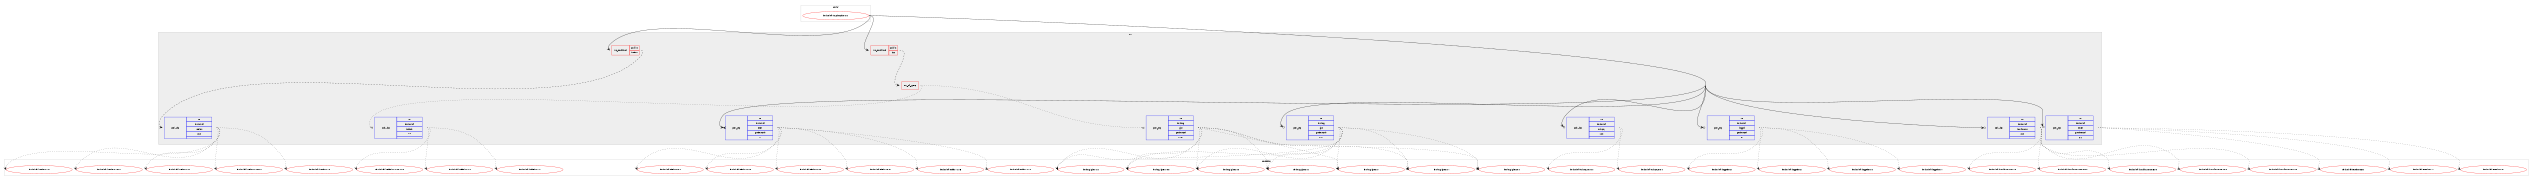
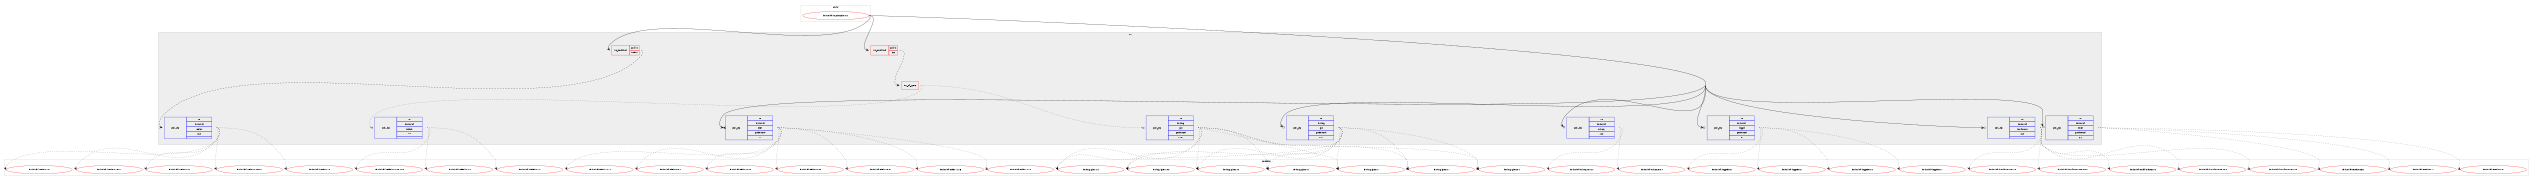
node "dev-haskell/cabal-1.18.1.2": added
node "dev-haskell/transformers-0.5.2.0": label "dev-haskell/transformers-0.5.2.0" -> "dev-haskell/conditional-0.5.2.0"
